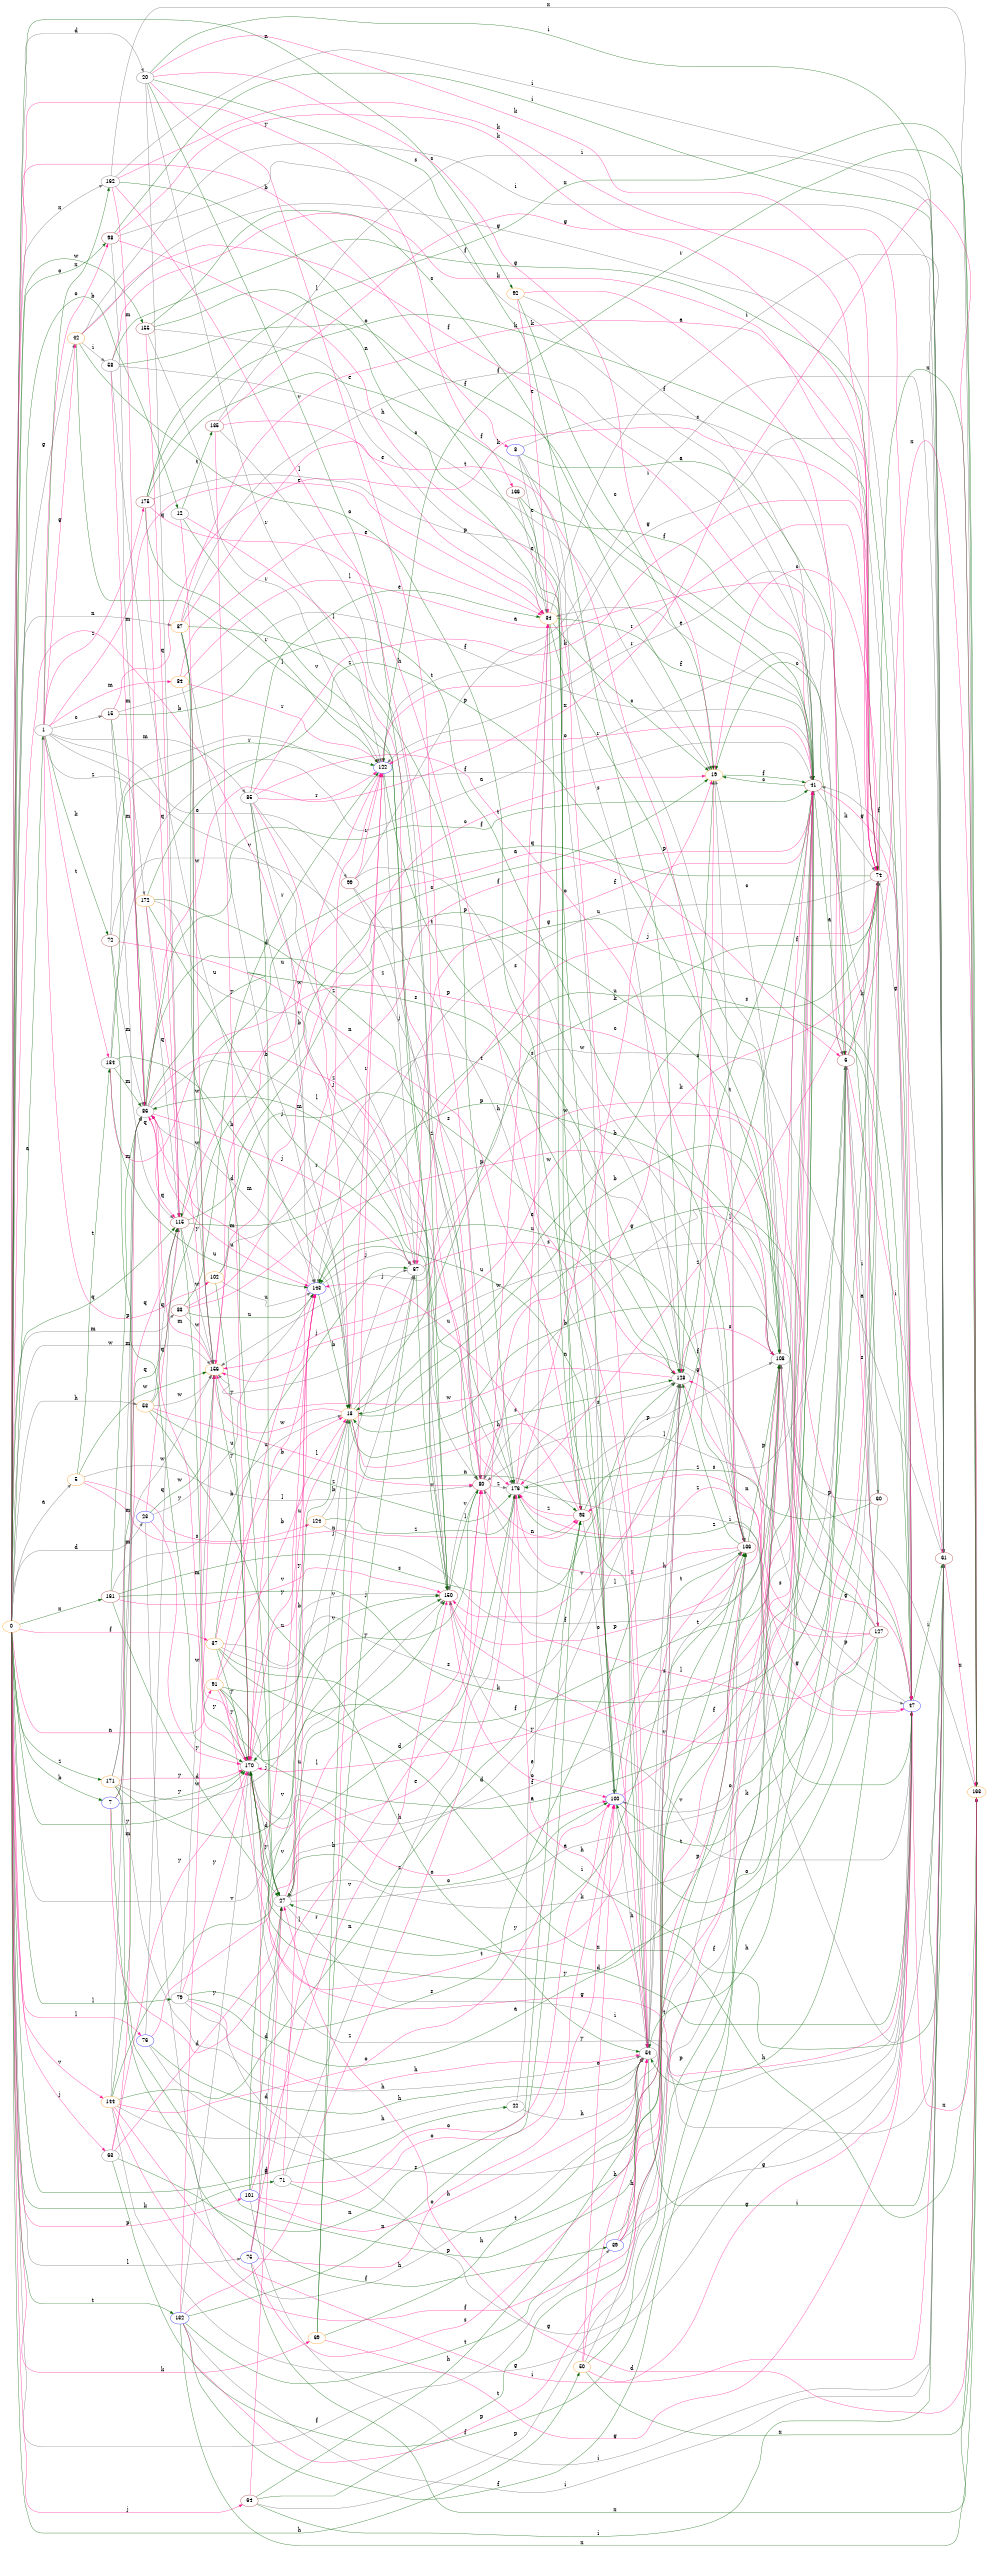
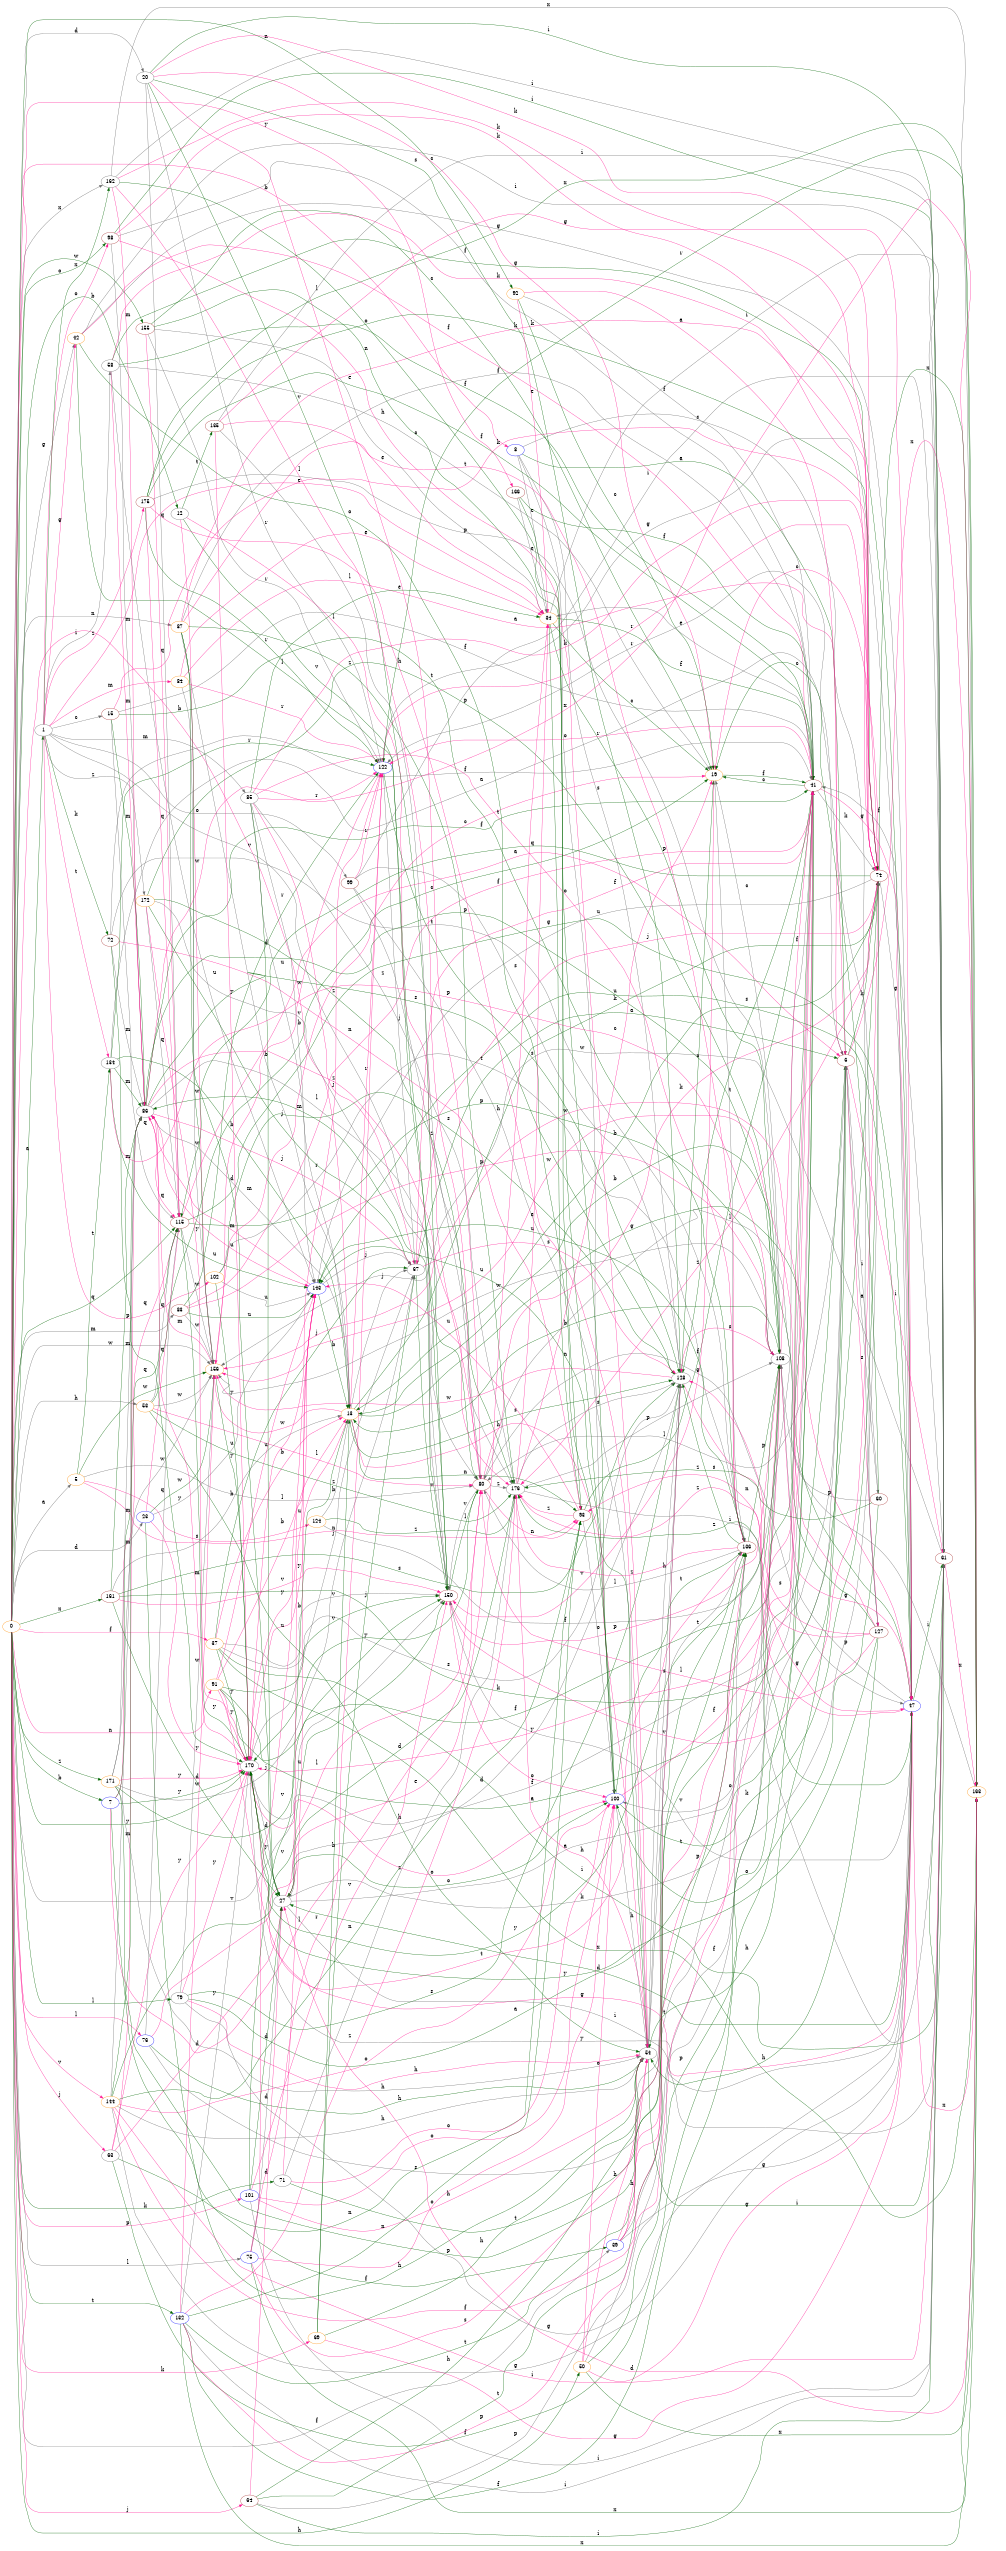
edge "42" -> "58": now "1" -> "58"
edge "41" -> "6": now "67" -> "6"
node "22": removed
edge "23" -> "54": color gray40 -> darkgreen
